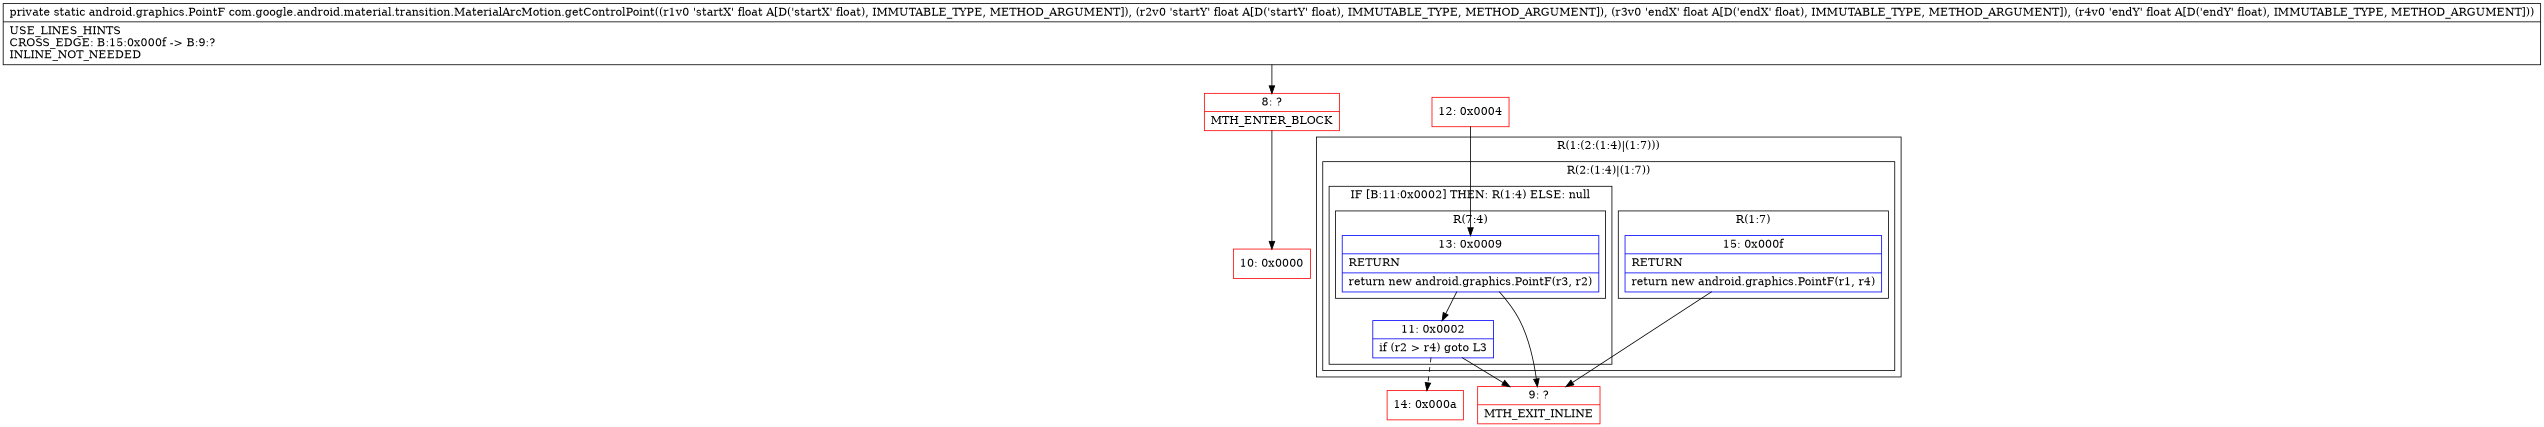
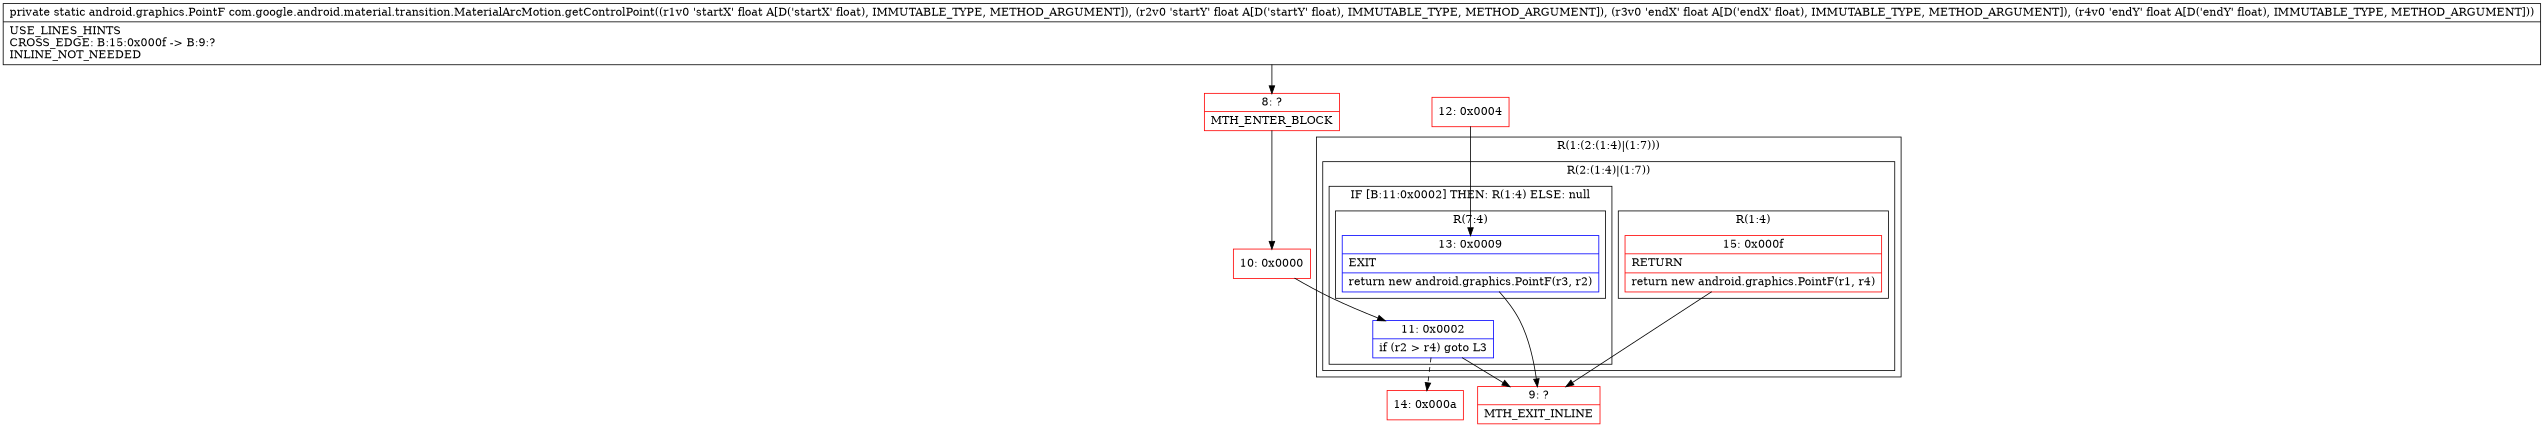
cluster "R(1:7)": label "R(1:7)" -> "R(1:4)"
node "13: 0x0009": text "RETURN" -> "EXIT"
node "15: 0x000f": color blue -> red
edge "13: 0x0009" -> "11: 0x0002": now "10: 0x0000" -> "11: 0x0002"
